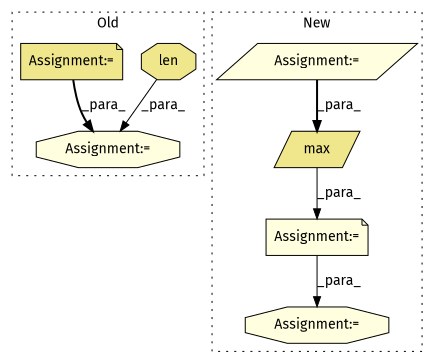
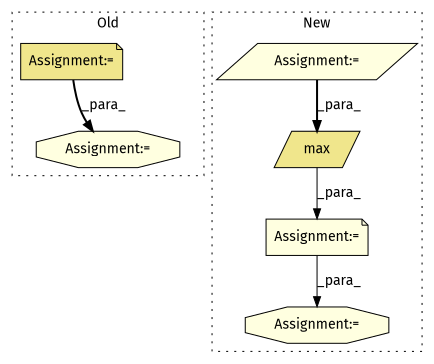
node "len": removed
